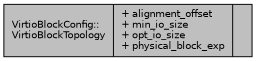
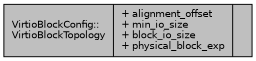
node "VirtioBlockConfig::": text "+ opt_io_size" -> "+ block_io_size"
